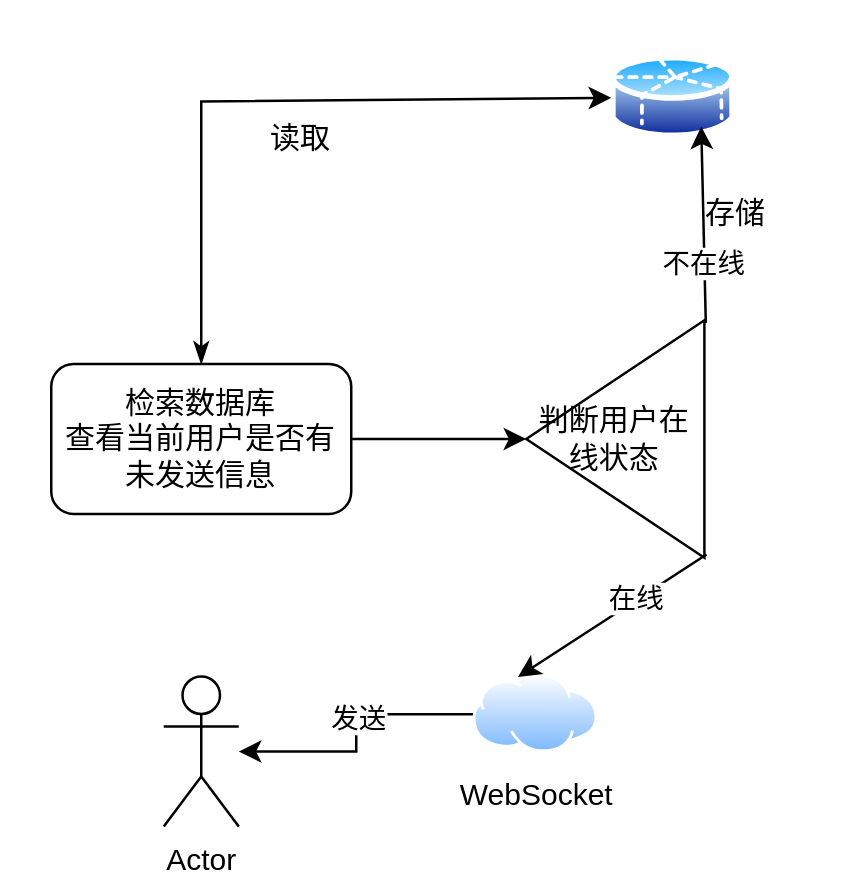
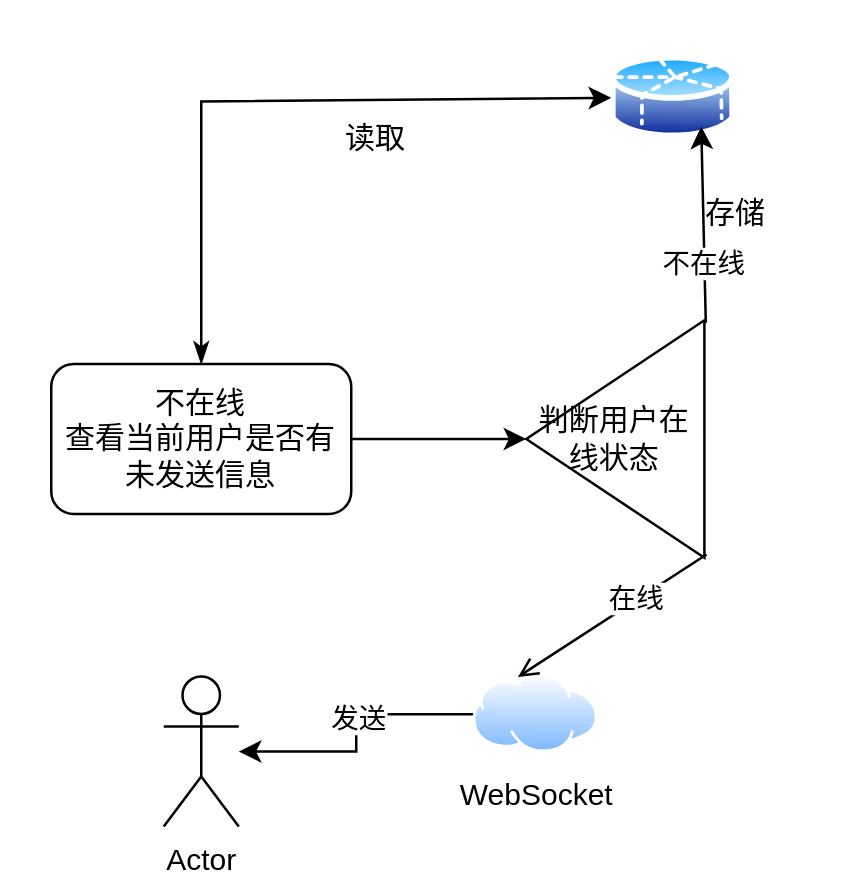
node "读取": moved (301, 139) -> (376, 139)
node "检索数据库 查看当前用户是否有未发送信息": label "检索数据库 查看当前用户是否有未发送信息" -> "不在线 查看当前用户是否有未发送信息"
edge "判断用户在线状态" -> "WebSocket": arrowhead classic -> open
